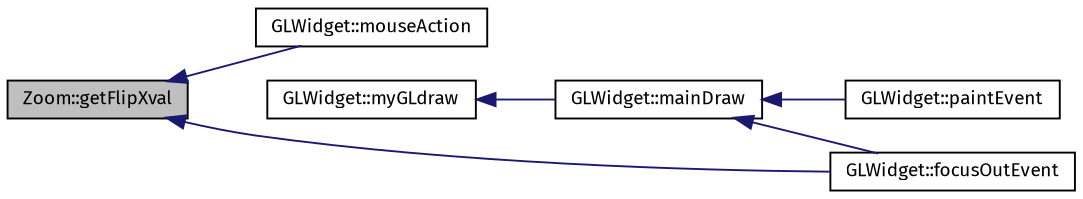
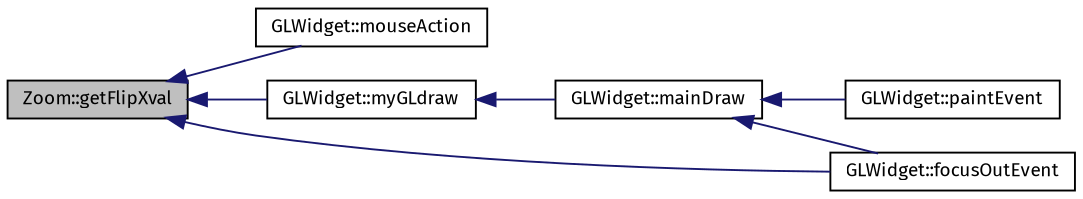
edge "GLWidget::myGLdraw" -> "Zoom::getFlipXval": added
